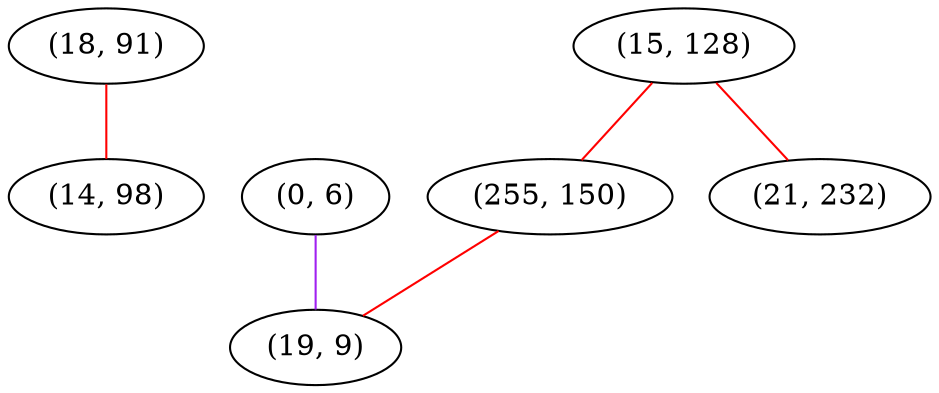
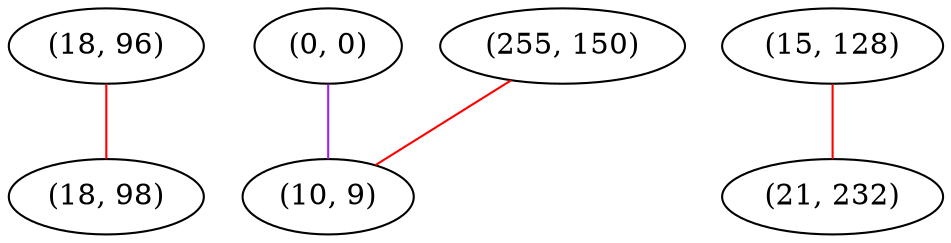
node "(18, 91)": label "(18, 91)" -> "(18, 96)"
edge "(15, 128)" -- "(255, 150)": removed
node "(14, 98)": label "(14, 98)" -> "(18, 98)"
node "(0, 6)": label "(0, 6)" -> "(0, 0)"
node "(19, 9)": label "(19, 9)" -> "(10, 9)"
